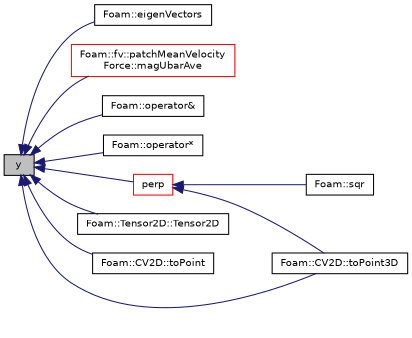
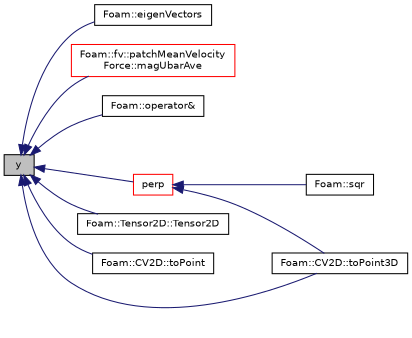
node "Foam::operator*": removed
